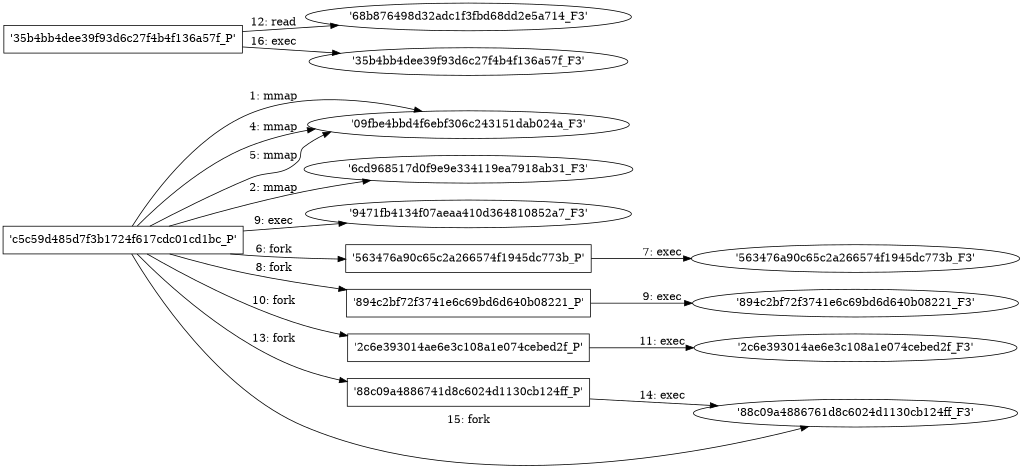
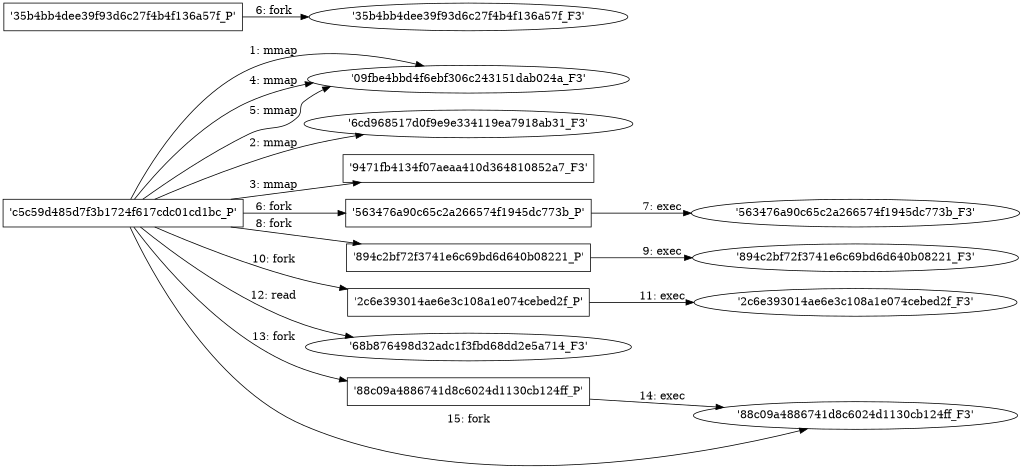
edge "'35b4bb4dee39f93d6c27f4b4f136a57f_P'" -> "'68b876498d32adc1f3fbd68dd2e5a714_F3'": now "'c5c59d485d7f3b1724f617cdc01cd1bc_P'" -> "'68b876498d32adc1f3fbd68dd2e5a714_F3'"
edge "'35b4bb4dee39f93d6c27f4b4f136a57f_P'" -> "'35b4bb4dee39f93d6c27f4b4f136a57f_F3'": label "16: exec" -> "6: fork"
node "'9471fb4134f07aeaa410d364810852a7_F3'": shape ellipse -> box
edge "'c5c59d485d7f3b1724f617cdc01cd1bc_P'" -> "'9471fb4134f07aeaa410d364810852a7_F3'": label "9: exec" -> "3: mmap"
node "'88c09a4886761d8c6024d1130cb124ff_F3'": label "'88c09a4886761d8c6024d1130cb124ff_F3'" -> "'88c09a4886741d8c6024d1130cb124ff_F3'"
